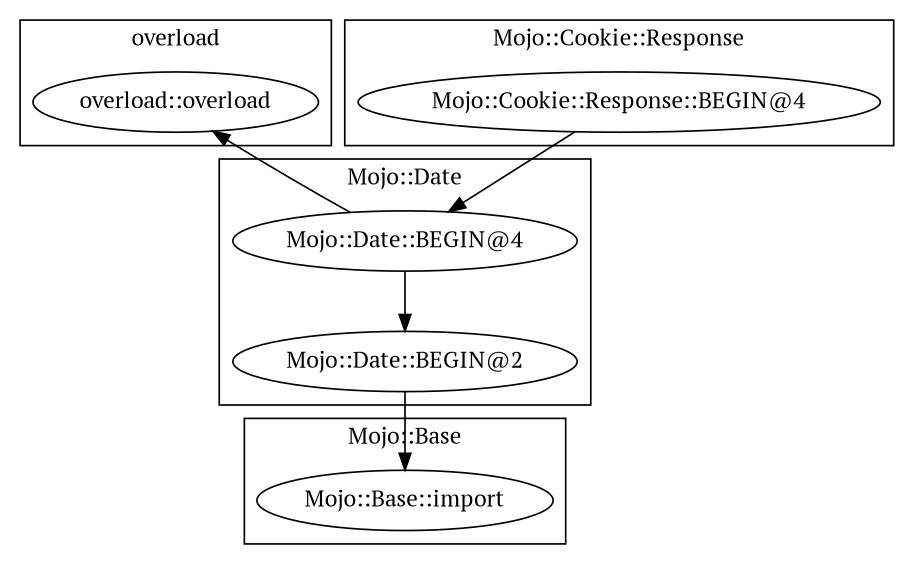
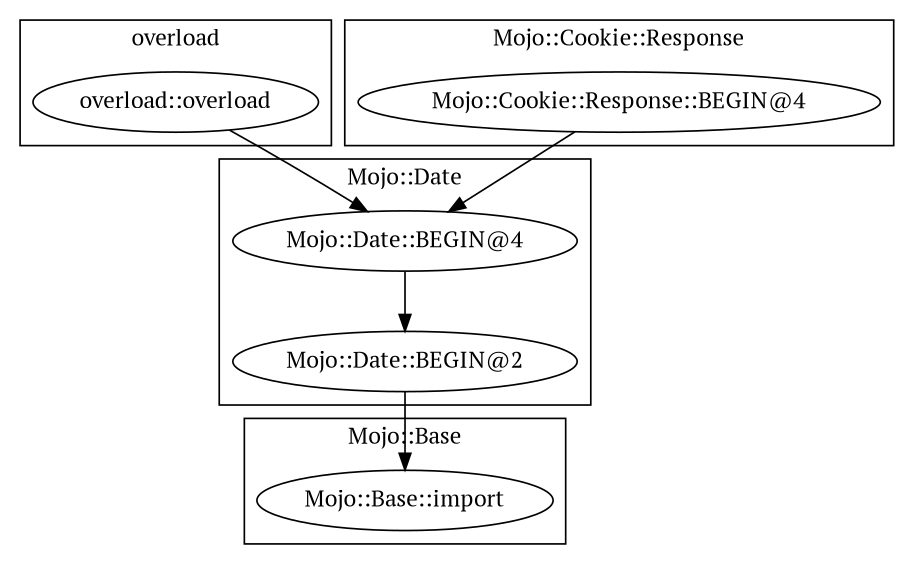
edge "Mojo::Date::BEGIN@4" -> "overload::overload": reversed
